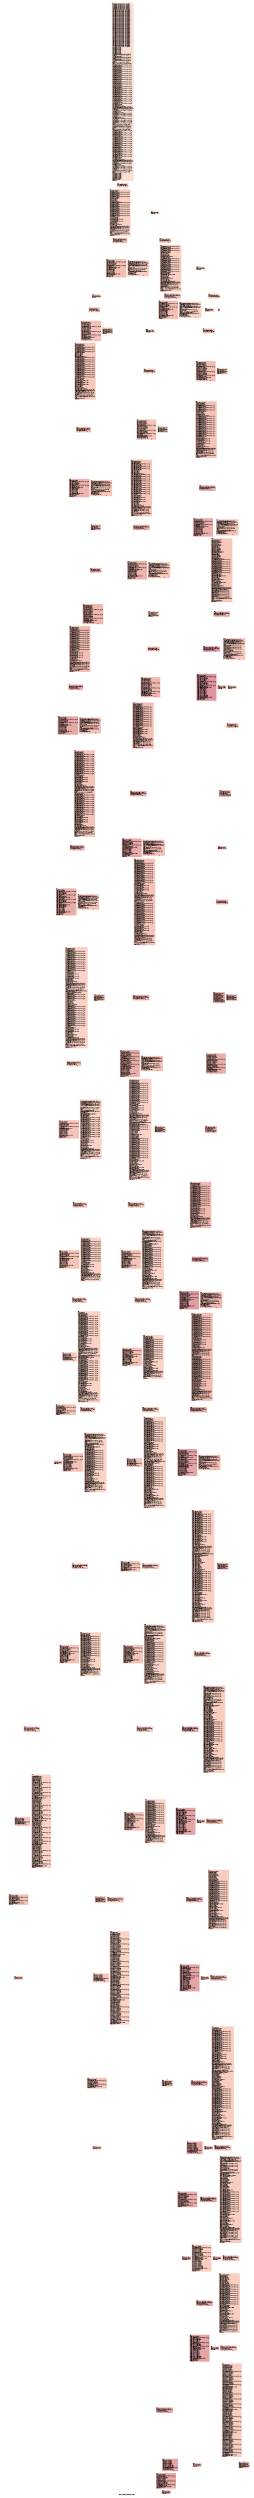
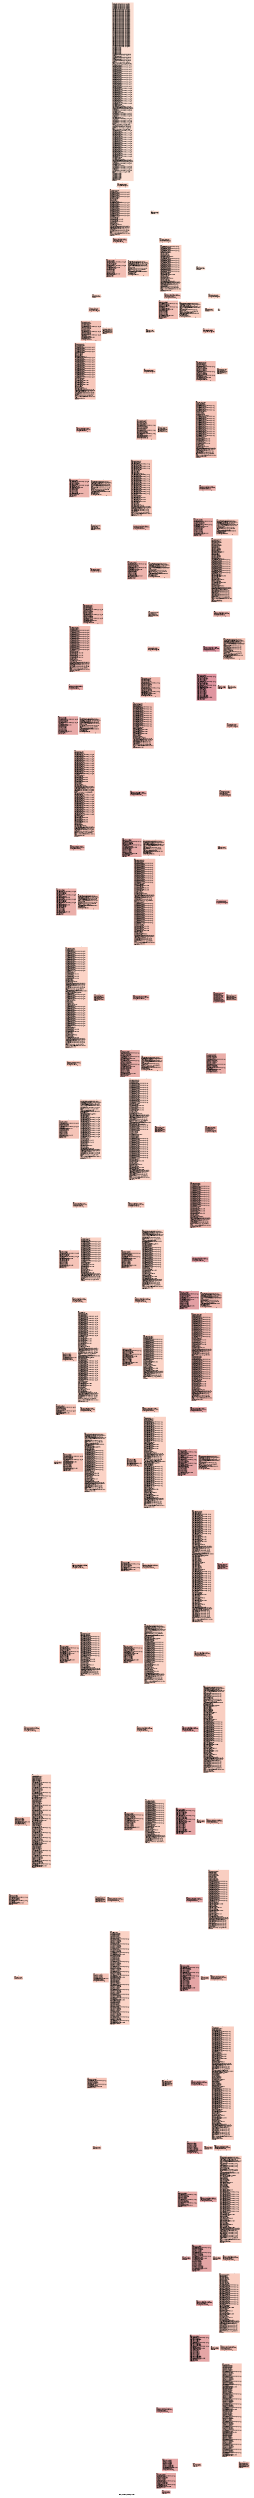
node "3398:": fillcolor #f2907270 -> #c5333470
